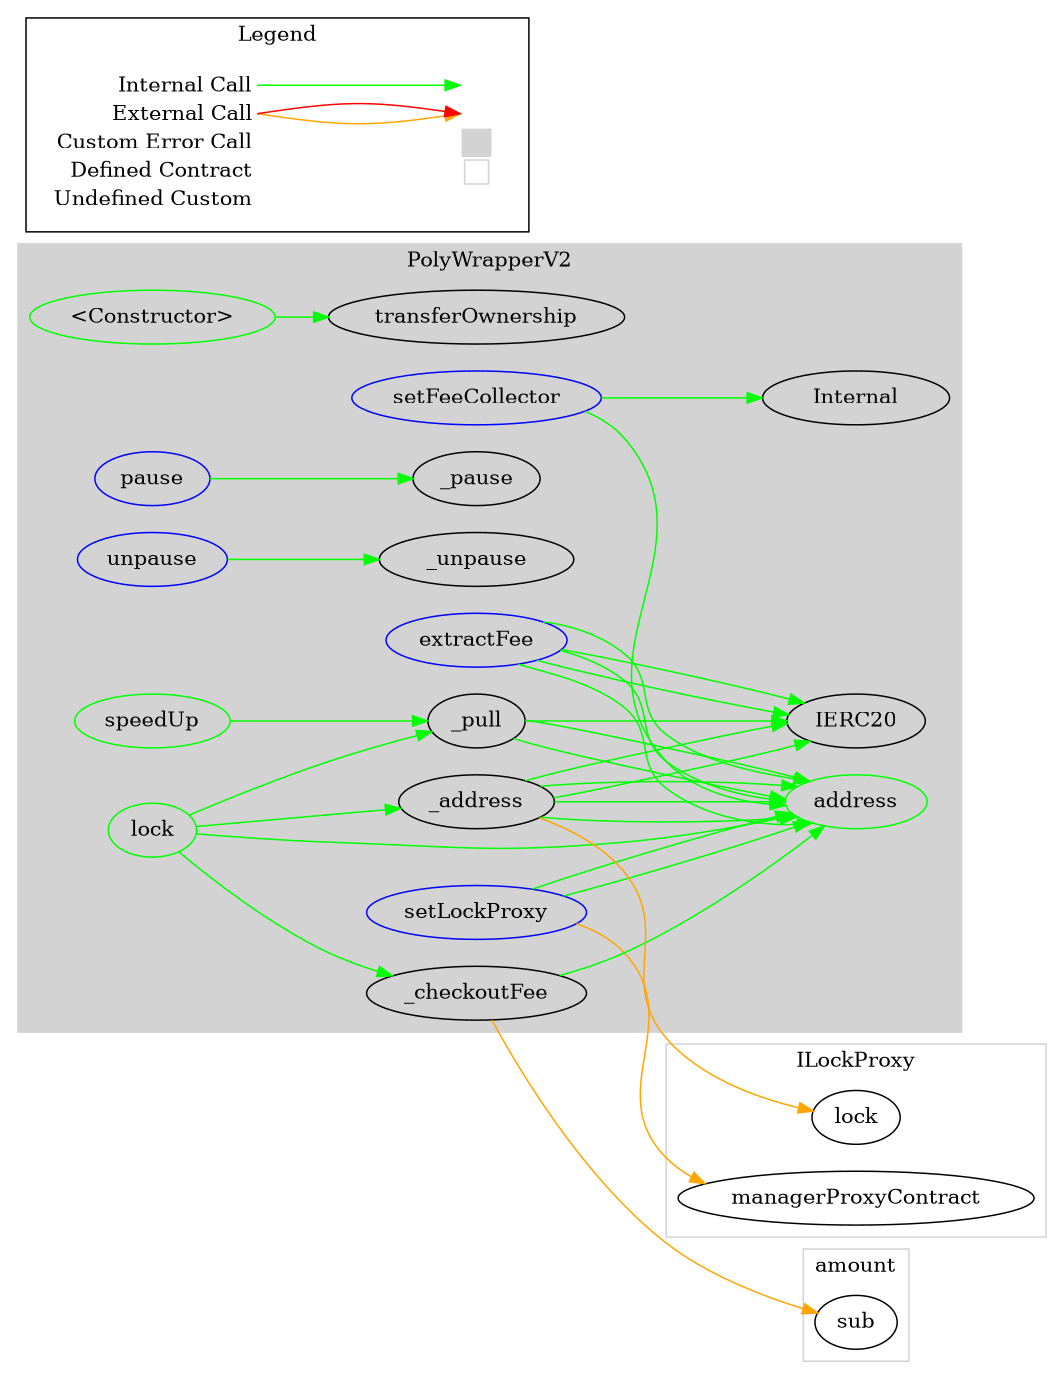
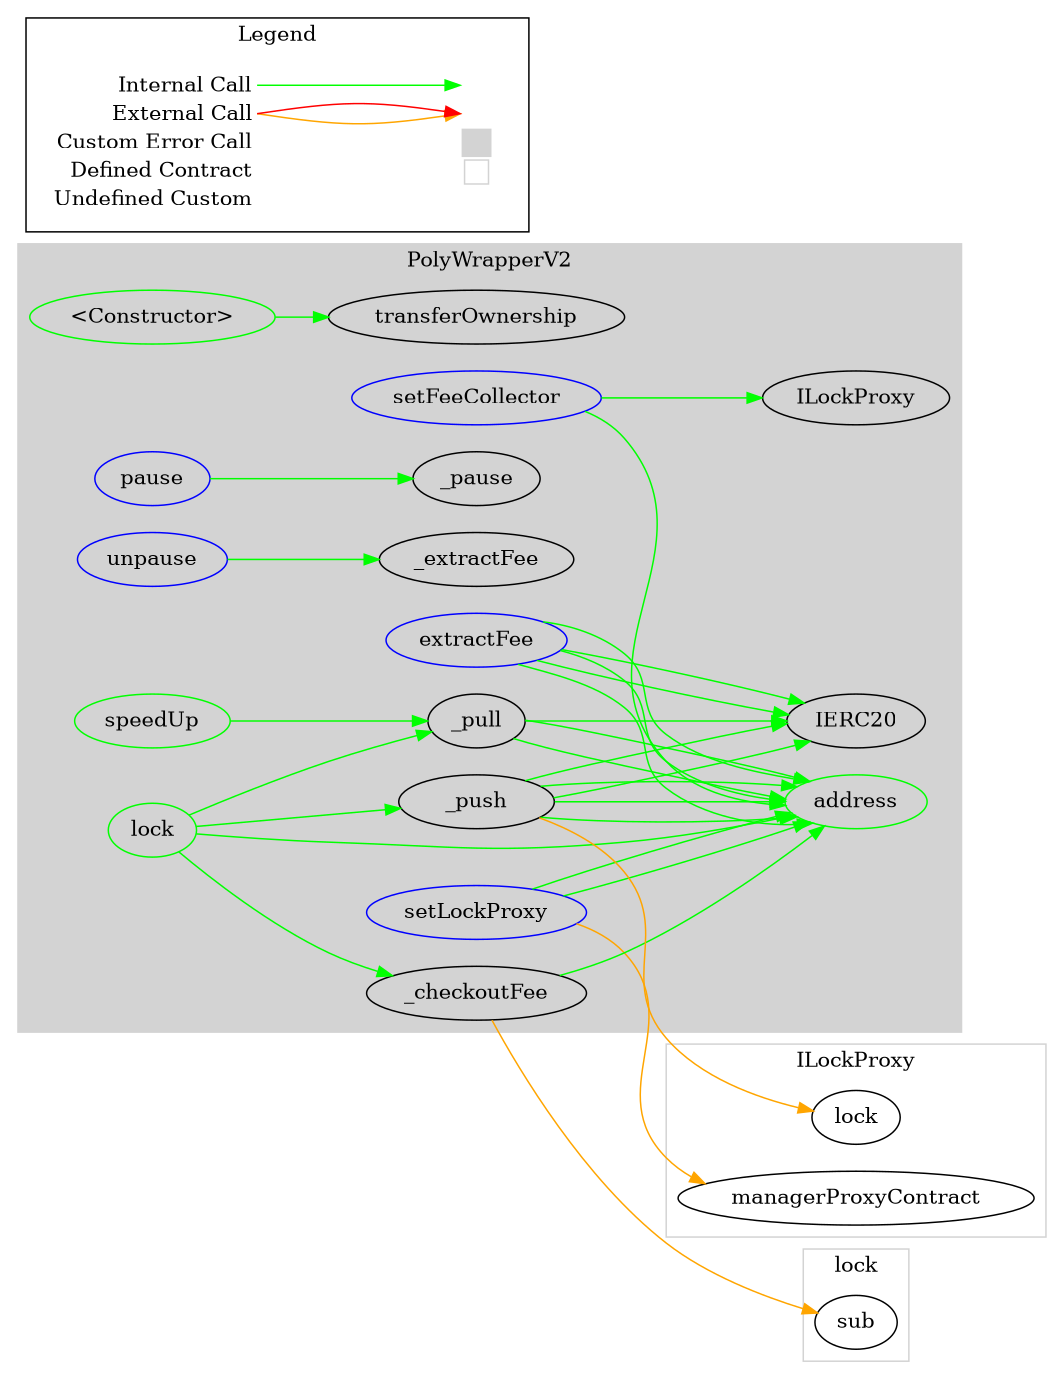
node "Internal": label "Internal" -> "ILockProxy"
node "_unpause": label "_unpause" -> "_extractFee"
node "_address": label "_address" -> "_push"
cluster "amount": label "amount" -> "lock"
